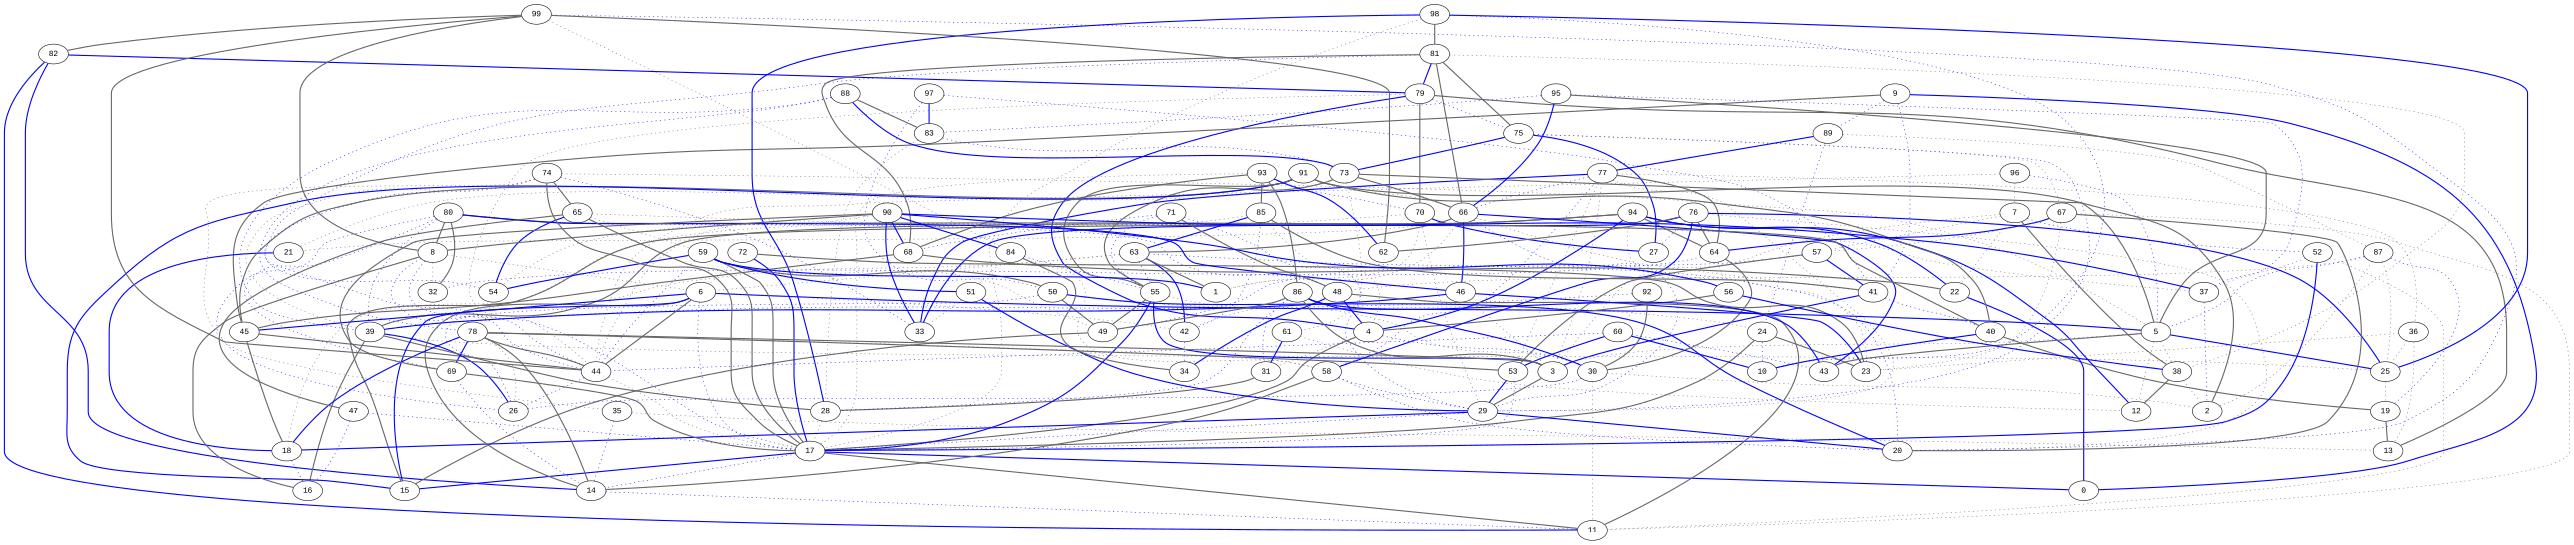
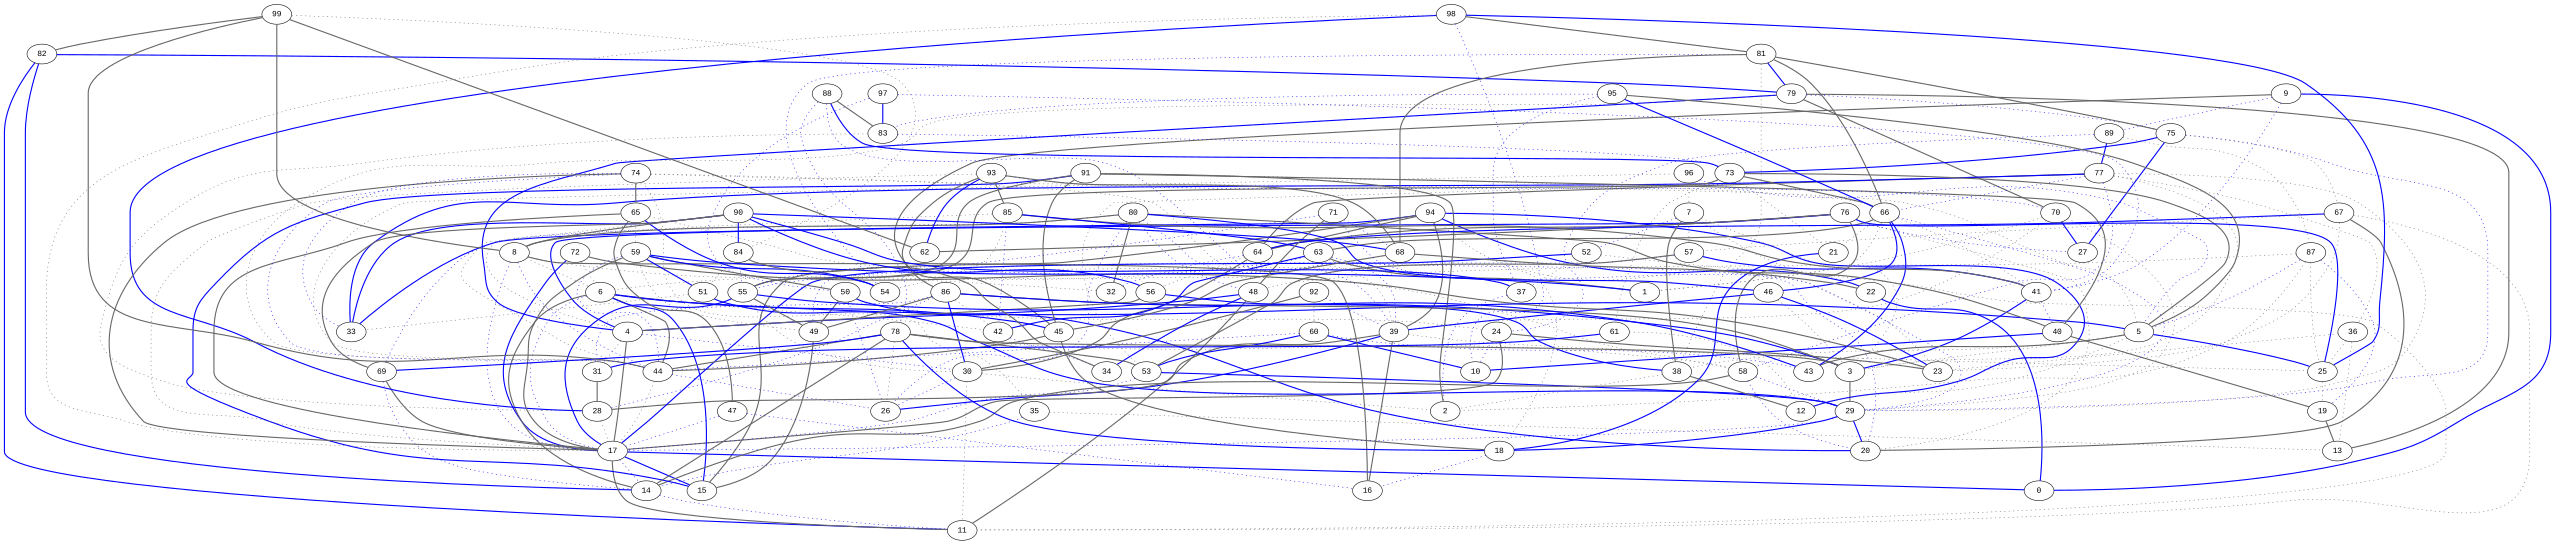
edge "99" -- "20": removed
edge "76" -- "58": color blue -> gray40
